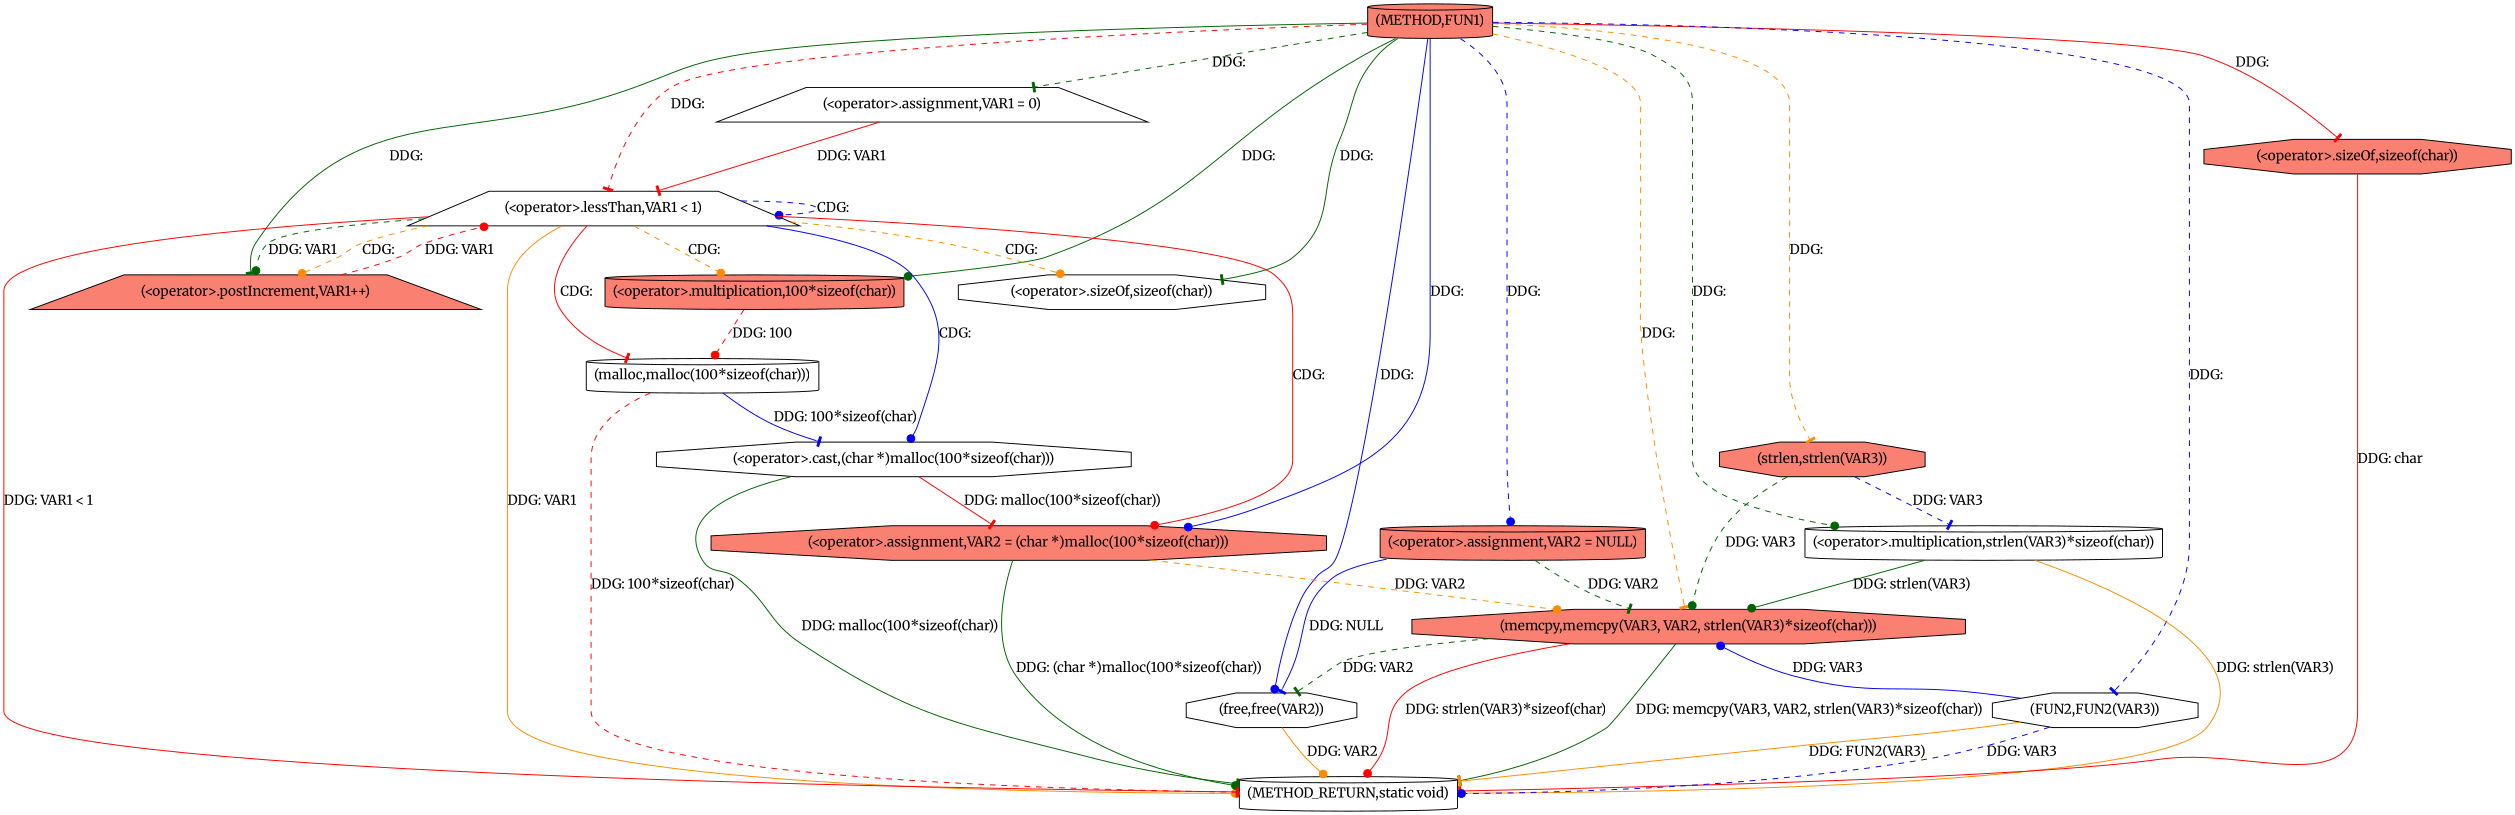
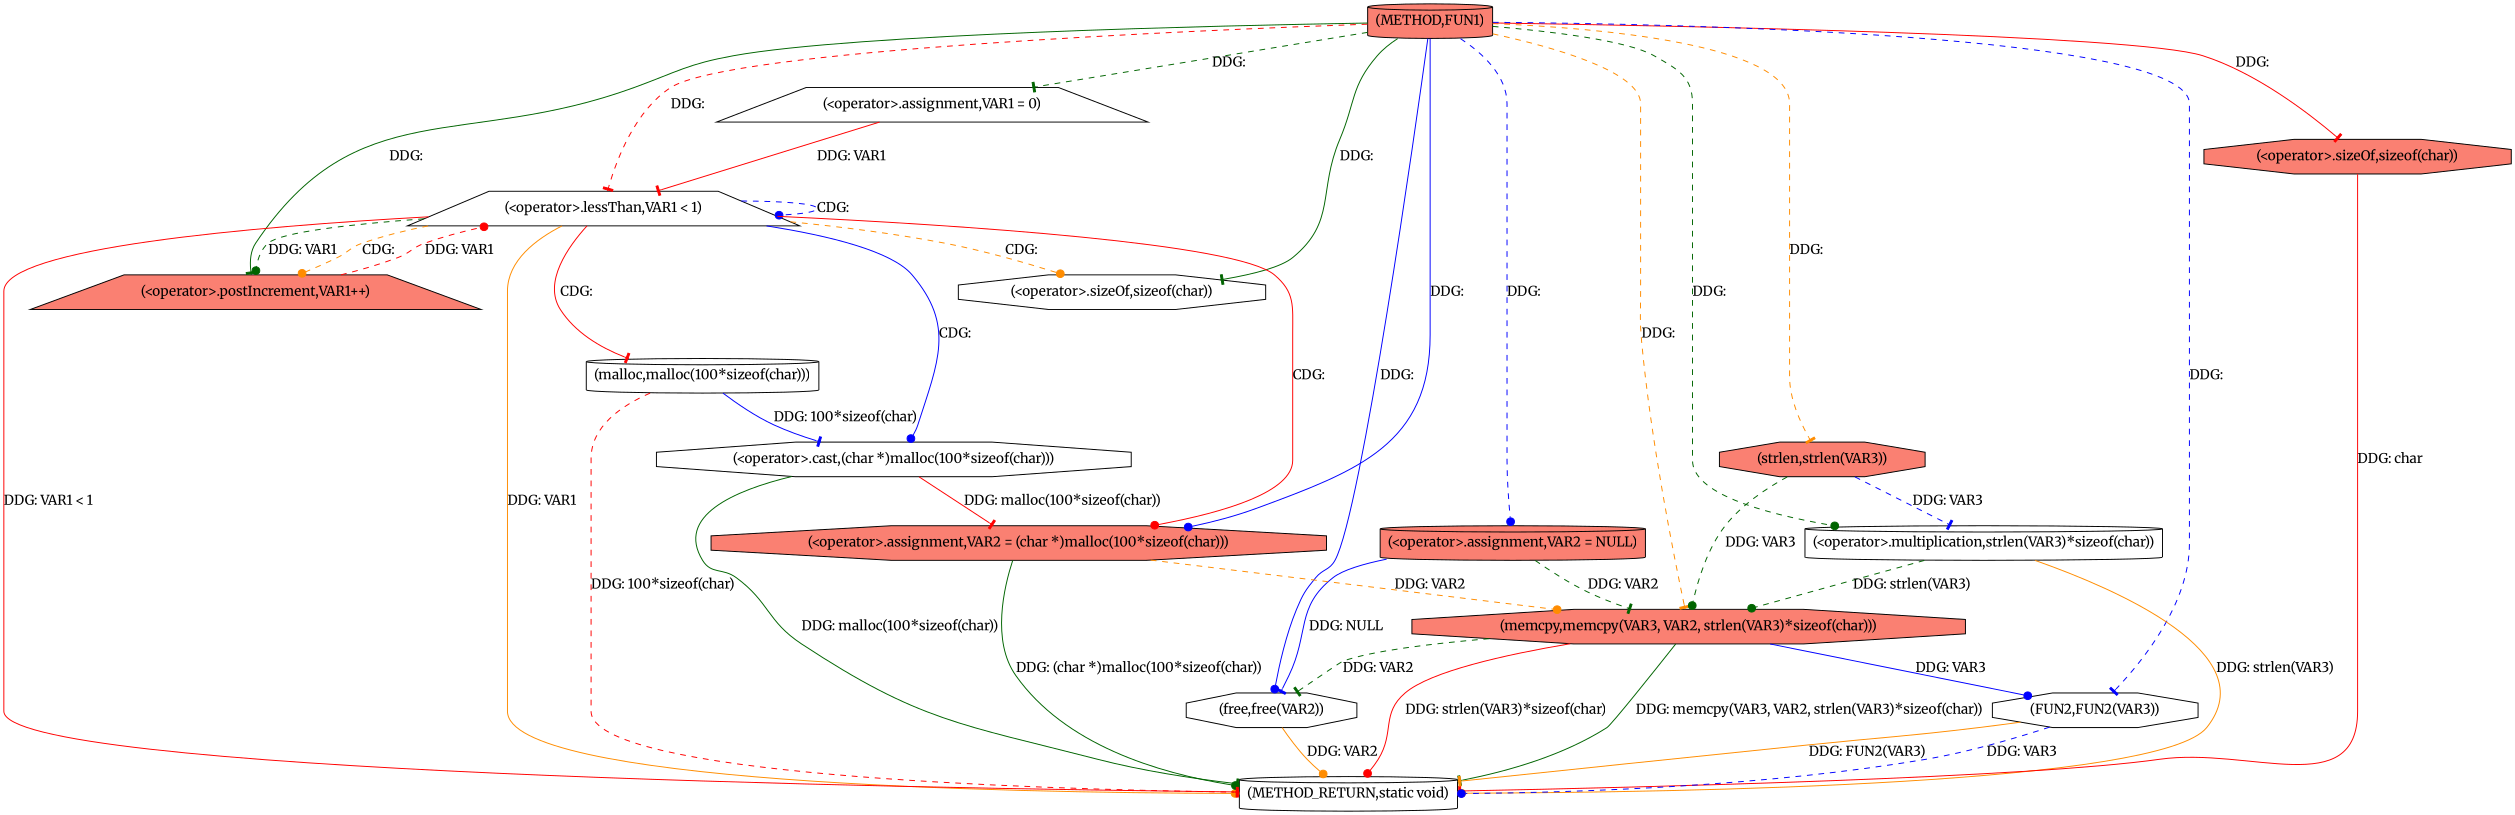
node "(<operator>.multiplication,100*sizeof(char))": removed
edge "(<operator>.multiplication,strlen(VAR3)*sizeof(char))" -> "(memcpy,memcpy(VAR3, VAR2, strlen(VAR3)*sizeof(char)))": style solid -> dashed
edge "(FUN2,FUN2(VAR3))" -> "(memcpy,memcpy(VAR3, VAR2, strlen(VAR3)*sizeof(char)))": reversed
